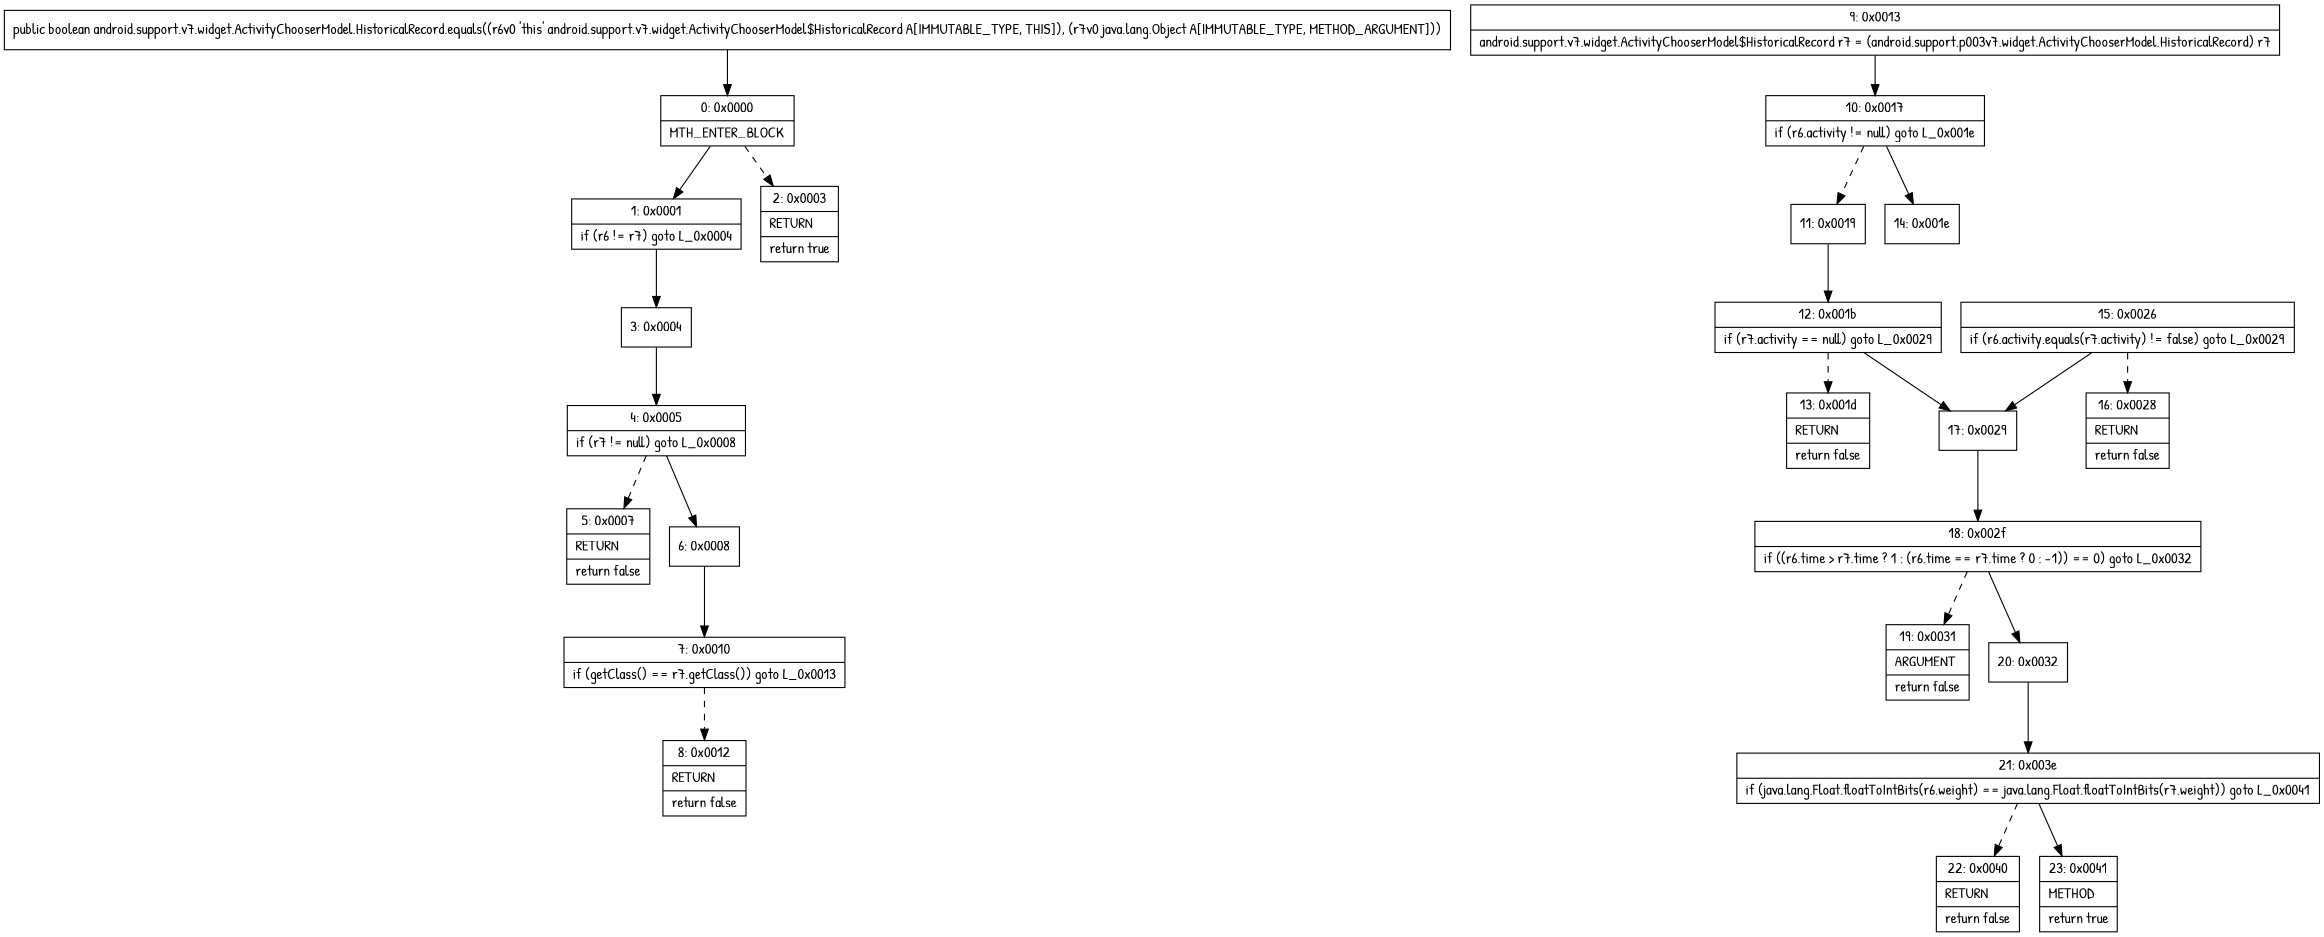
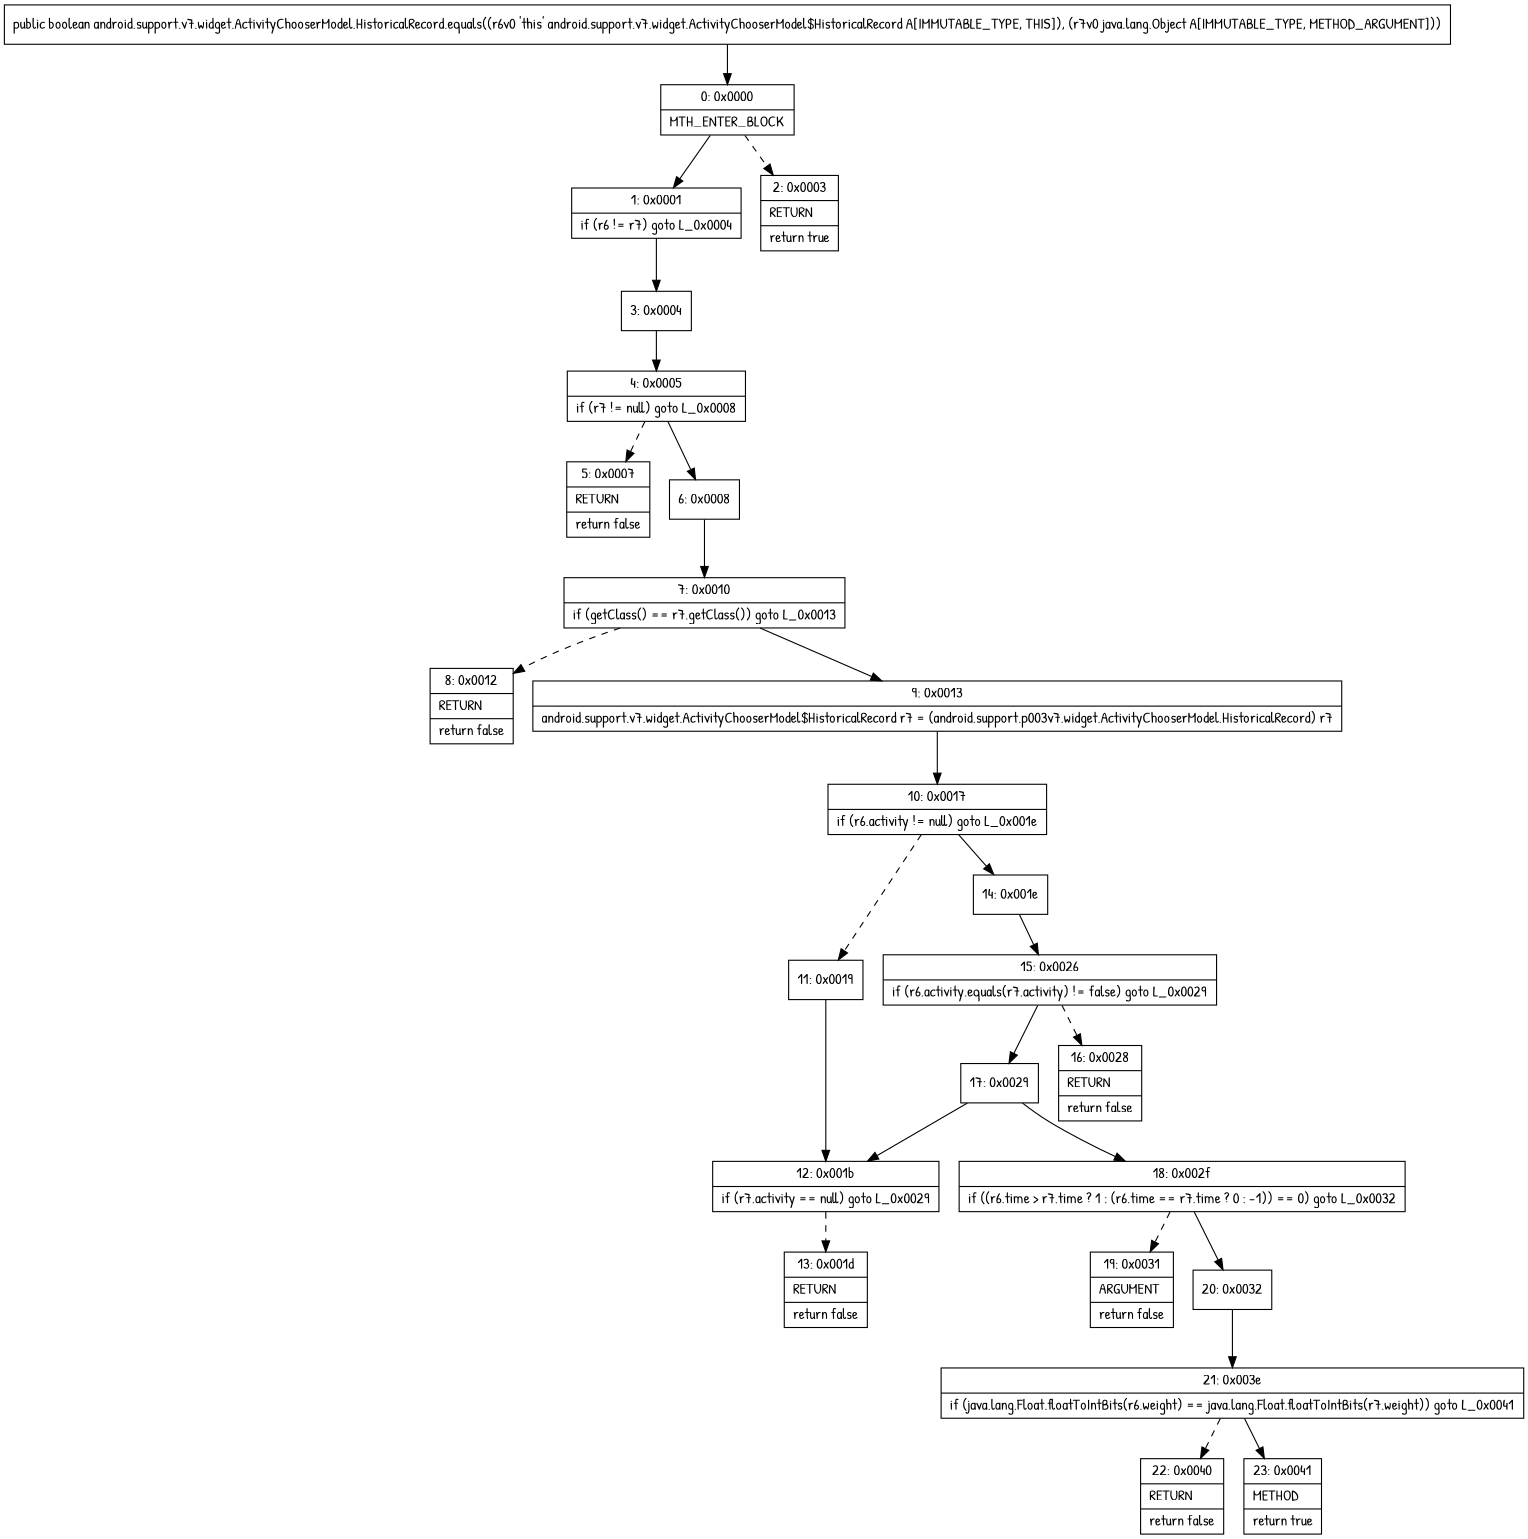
edge "12: 0x001b" -> "17: 0x0029": reversed
edge "7: 0x0010" -> "9: 0x0013": added
edge "14: 0x001e" -> "15: 0x0026": added
